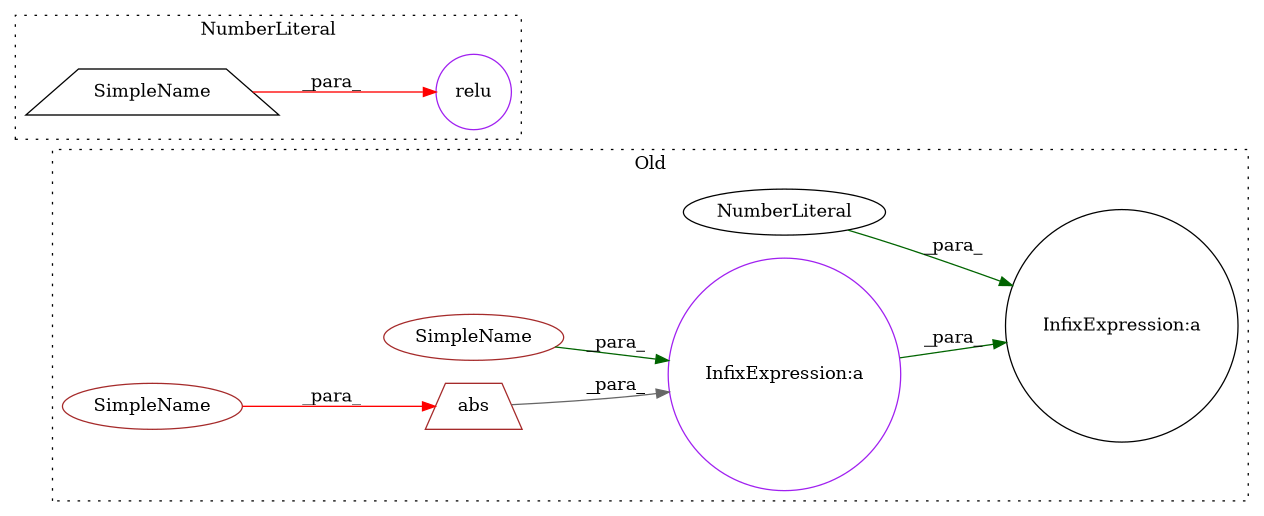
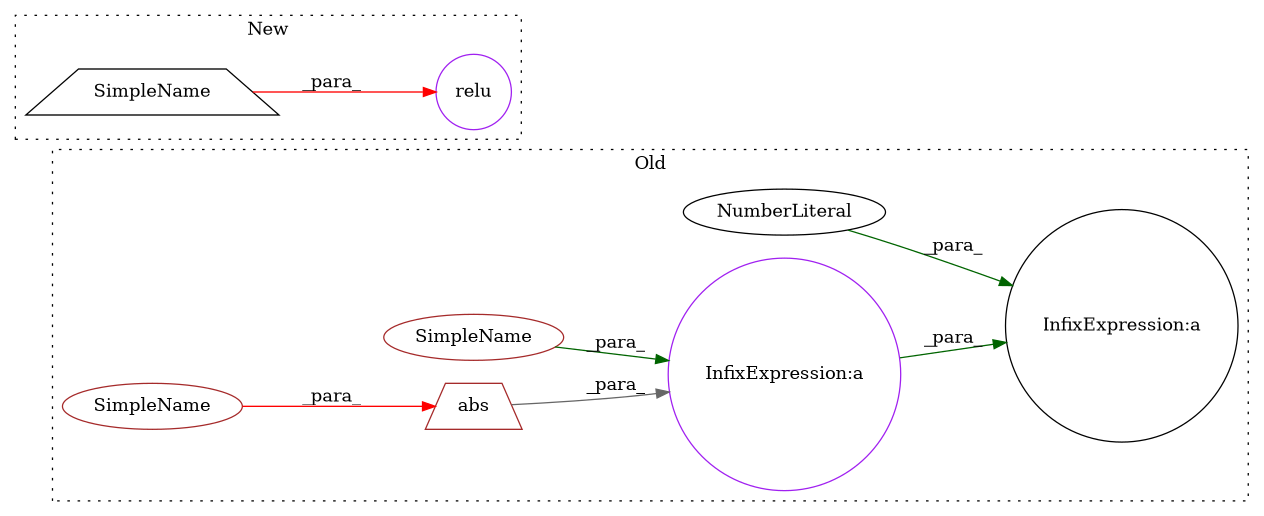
cluster "NumberLiteral": label "NumberLiteral" -> "New"
